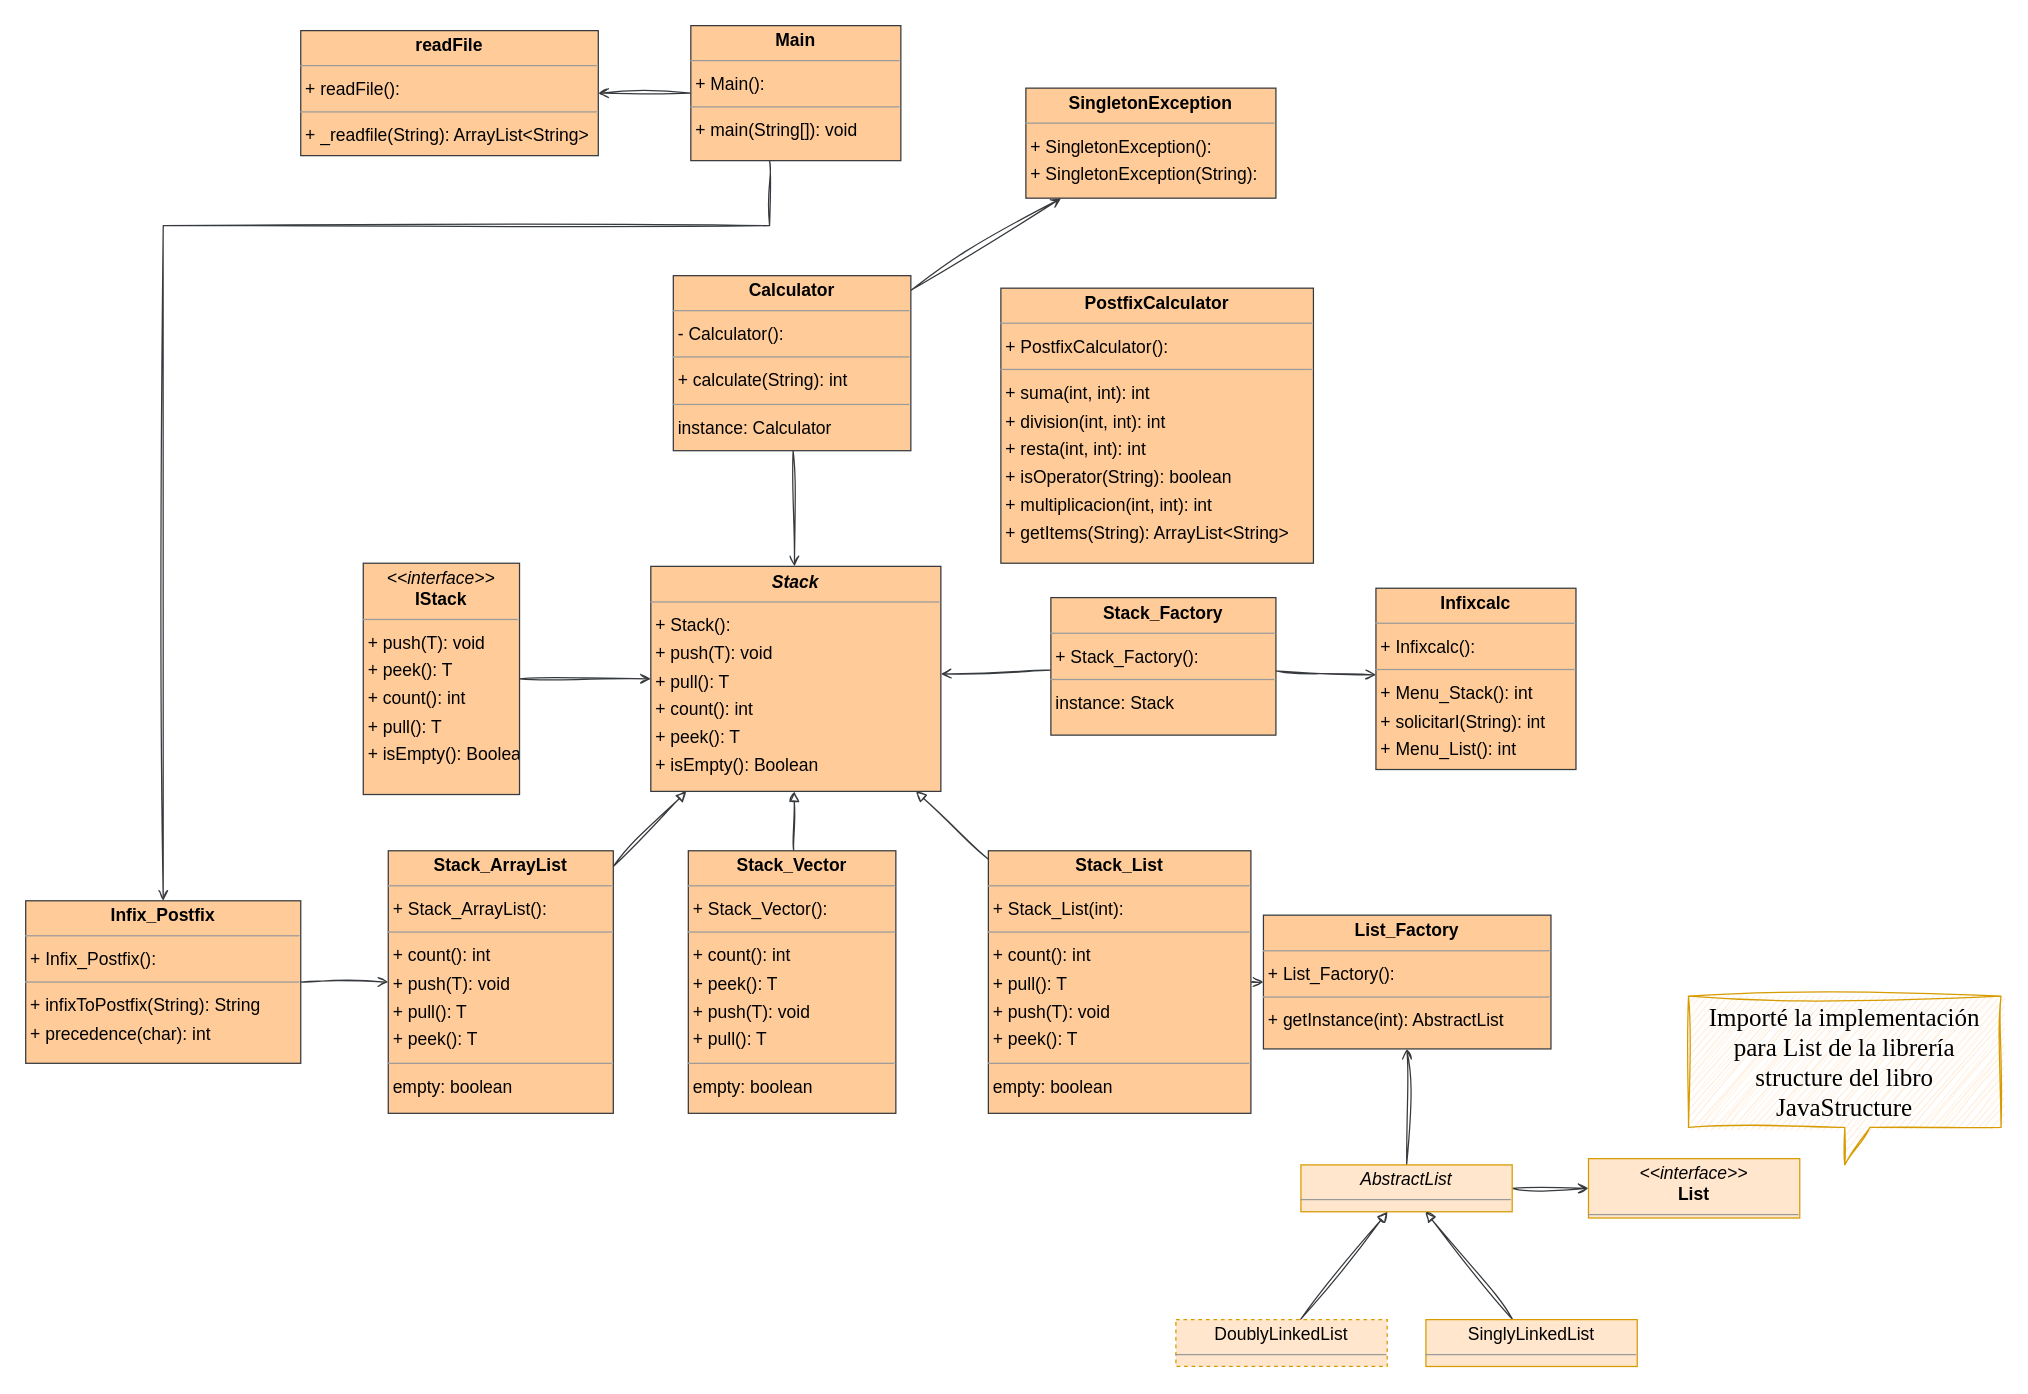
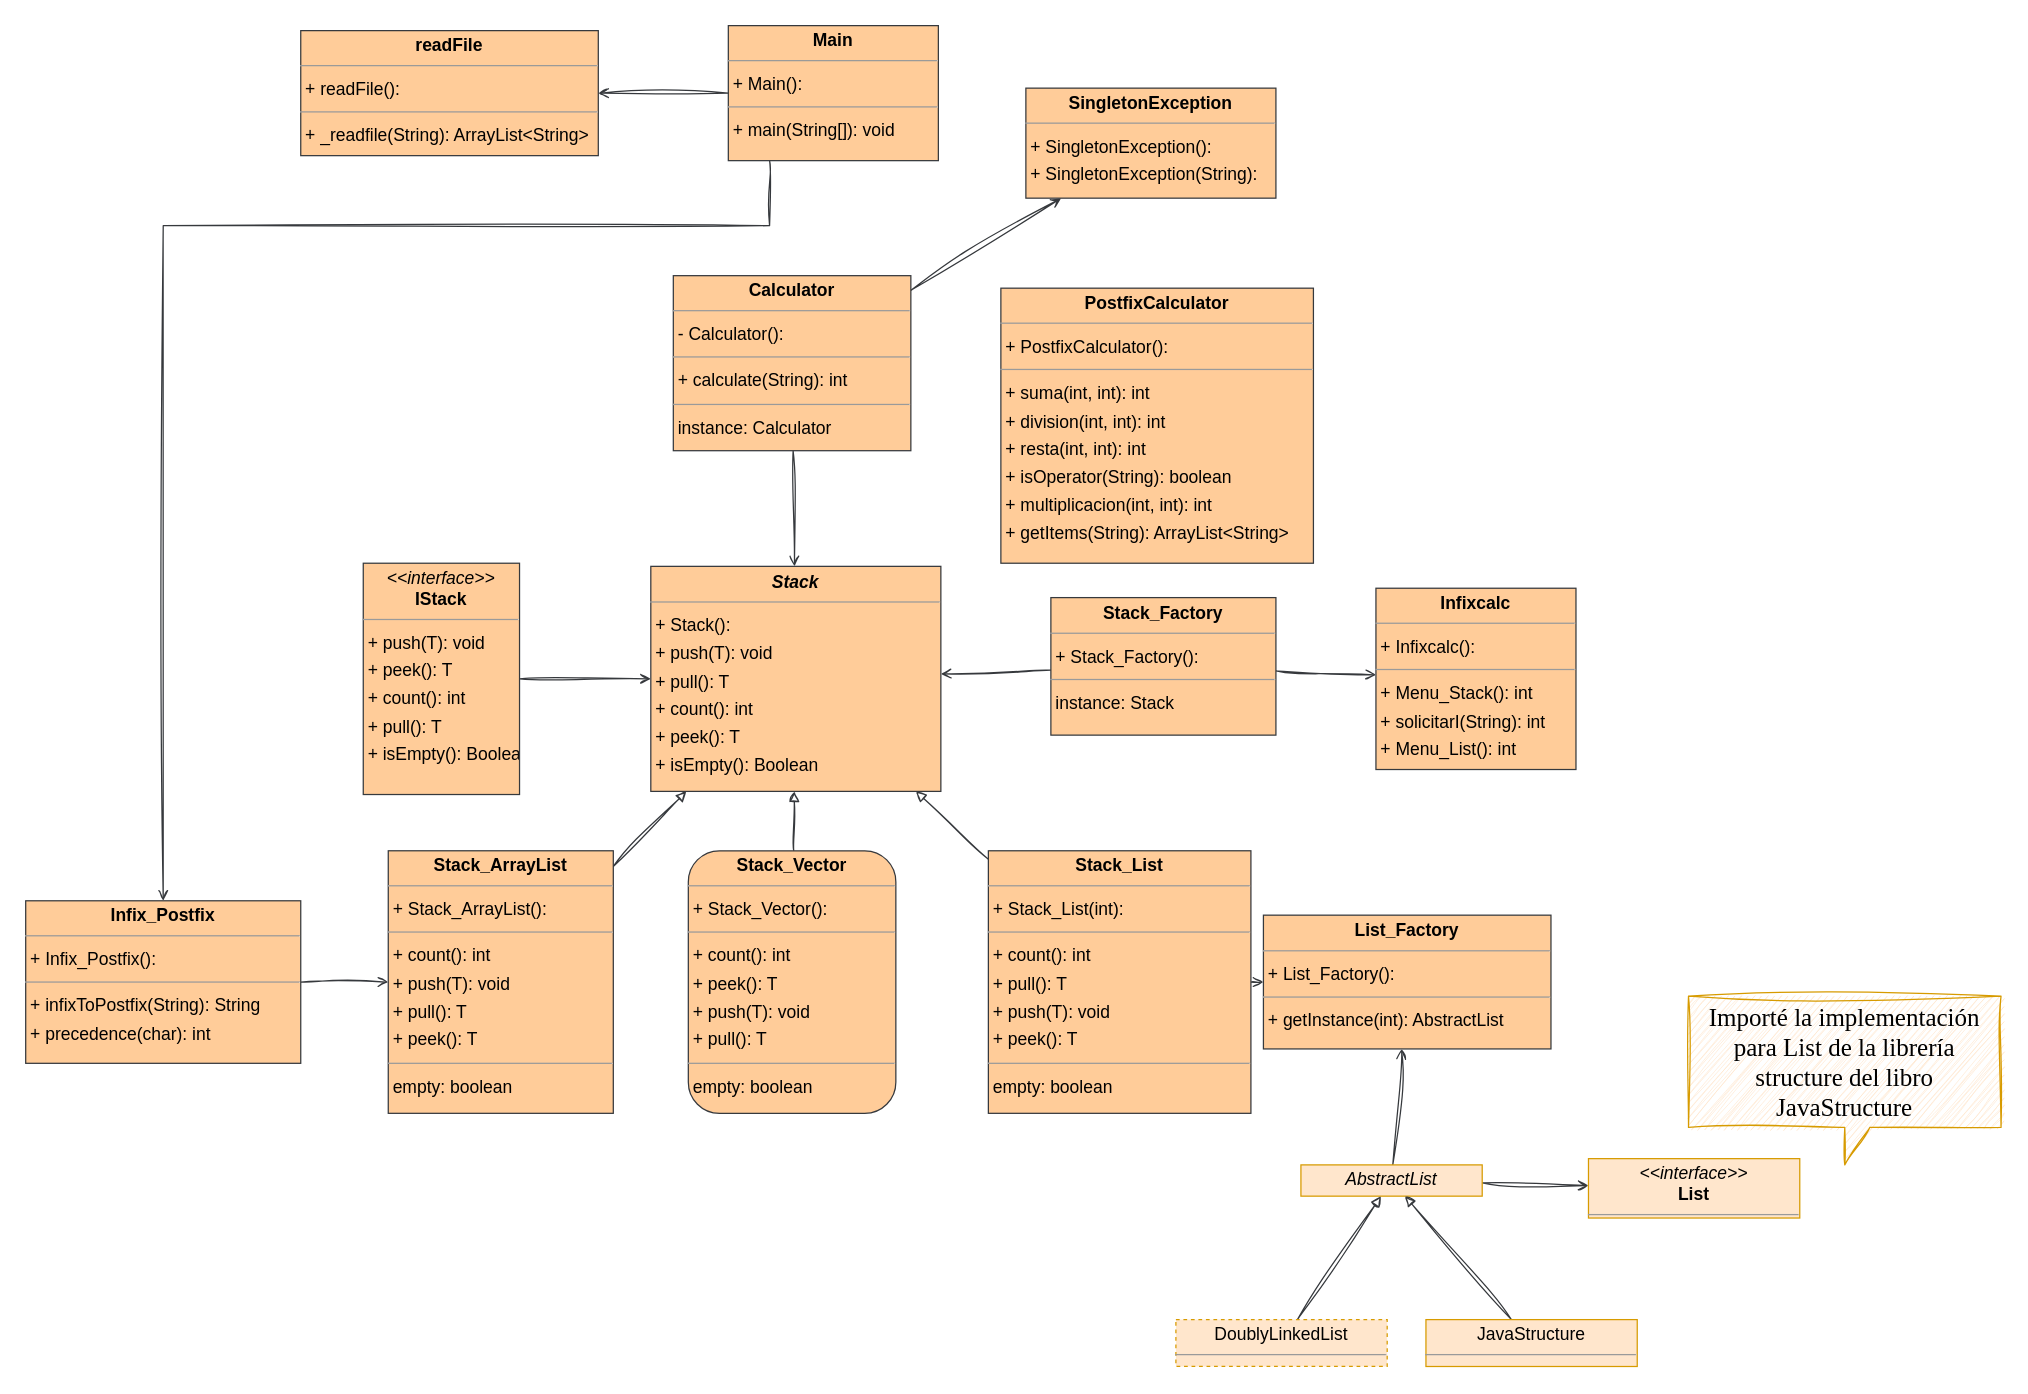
node "Main + Main(): + main(String[]): void": moved (796, 93) -> (833, 93)
node "Stack_Vector + Stack_Vector(): + count(): int + peek(): T + push(T): void + pull(): T empty: boolean": shape rectangle -> rounded rectangle
node "AbstractList": size 211x47 -> 181x31
node "SinglyLinkedList": label "SinglyLinkedList" -> "JavaStructure"
